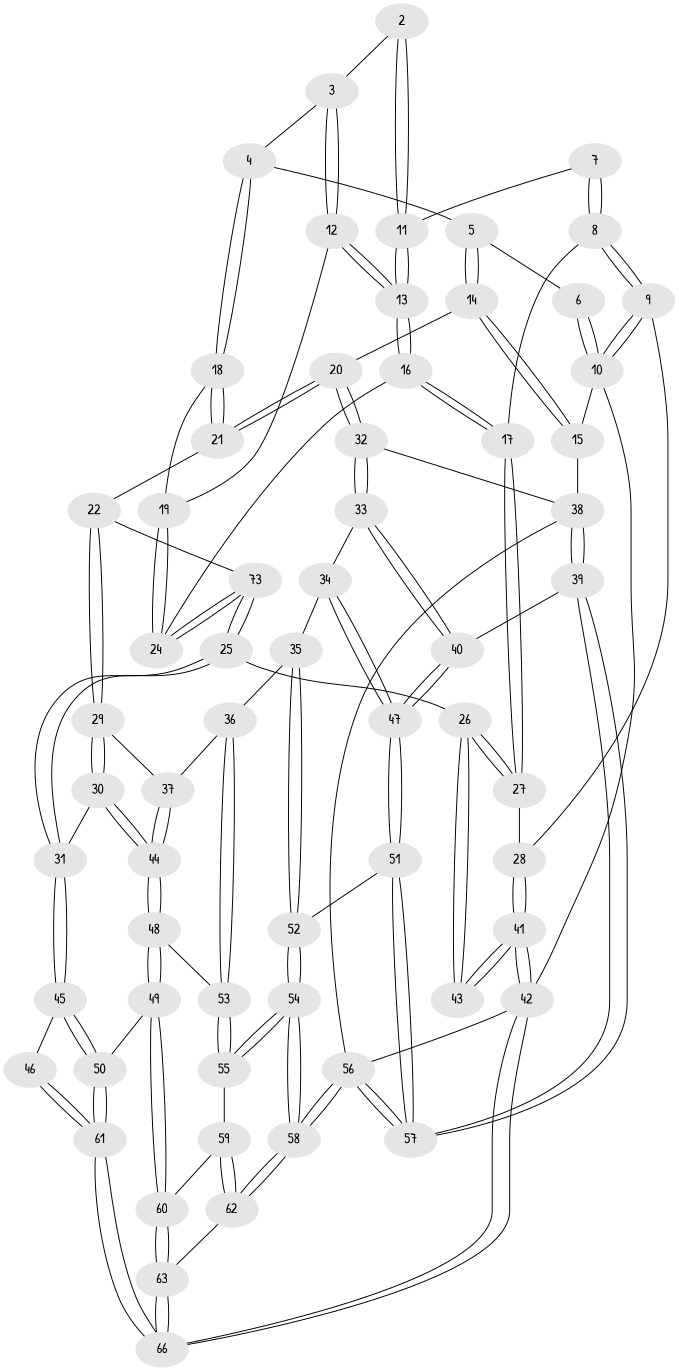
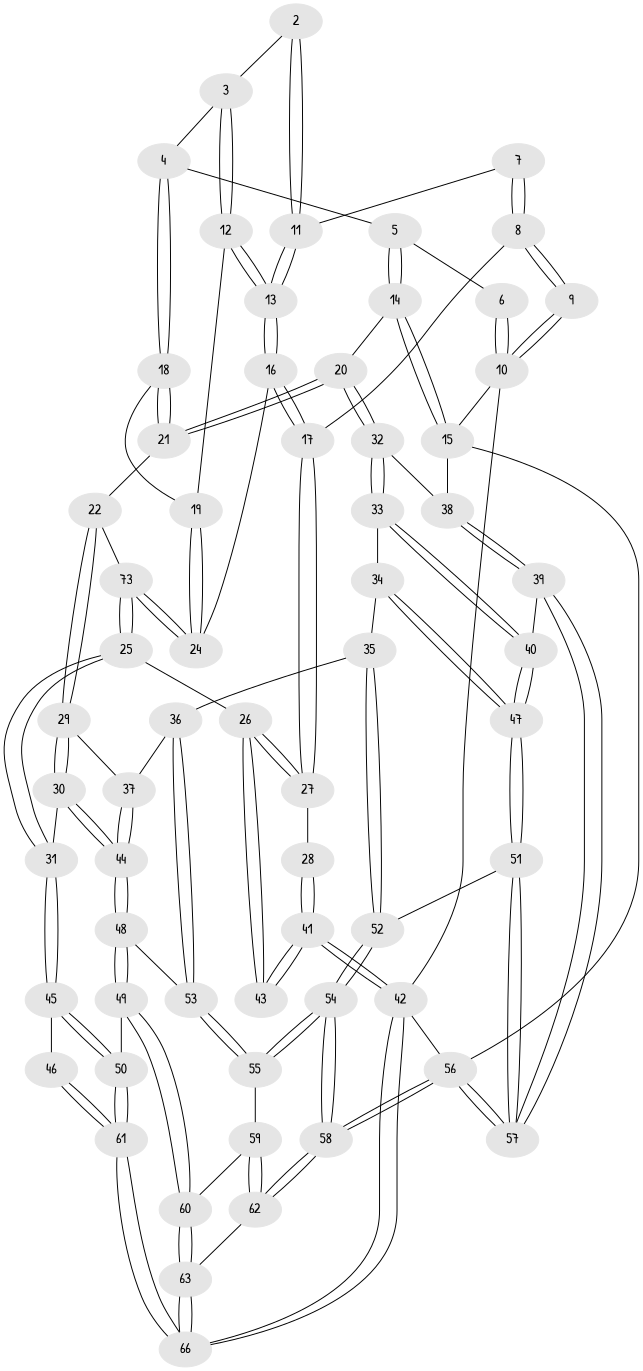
edge "9" -- "28": removed
edge "38" -- "56": now "15" -- "56"
